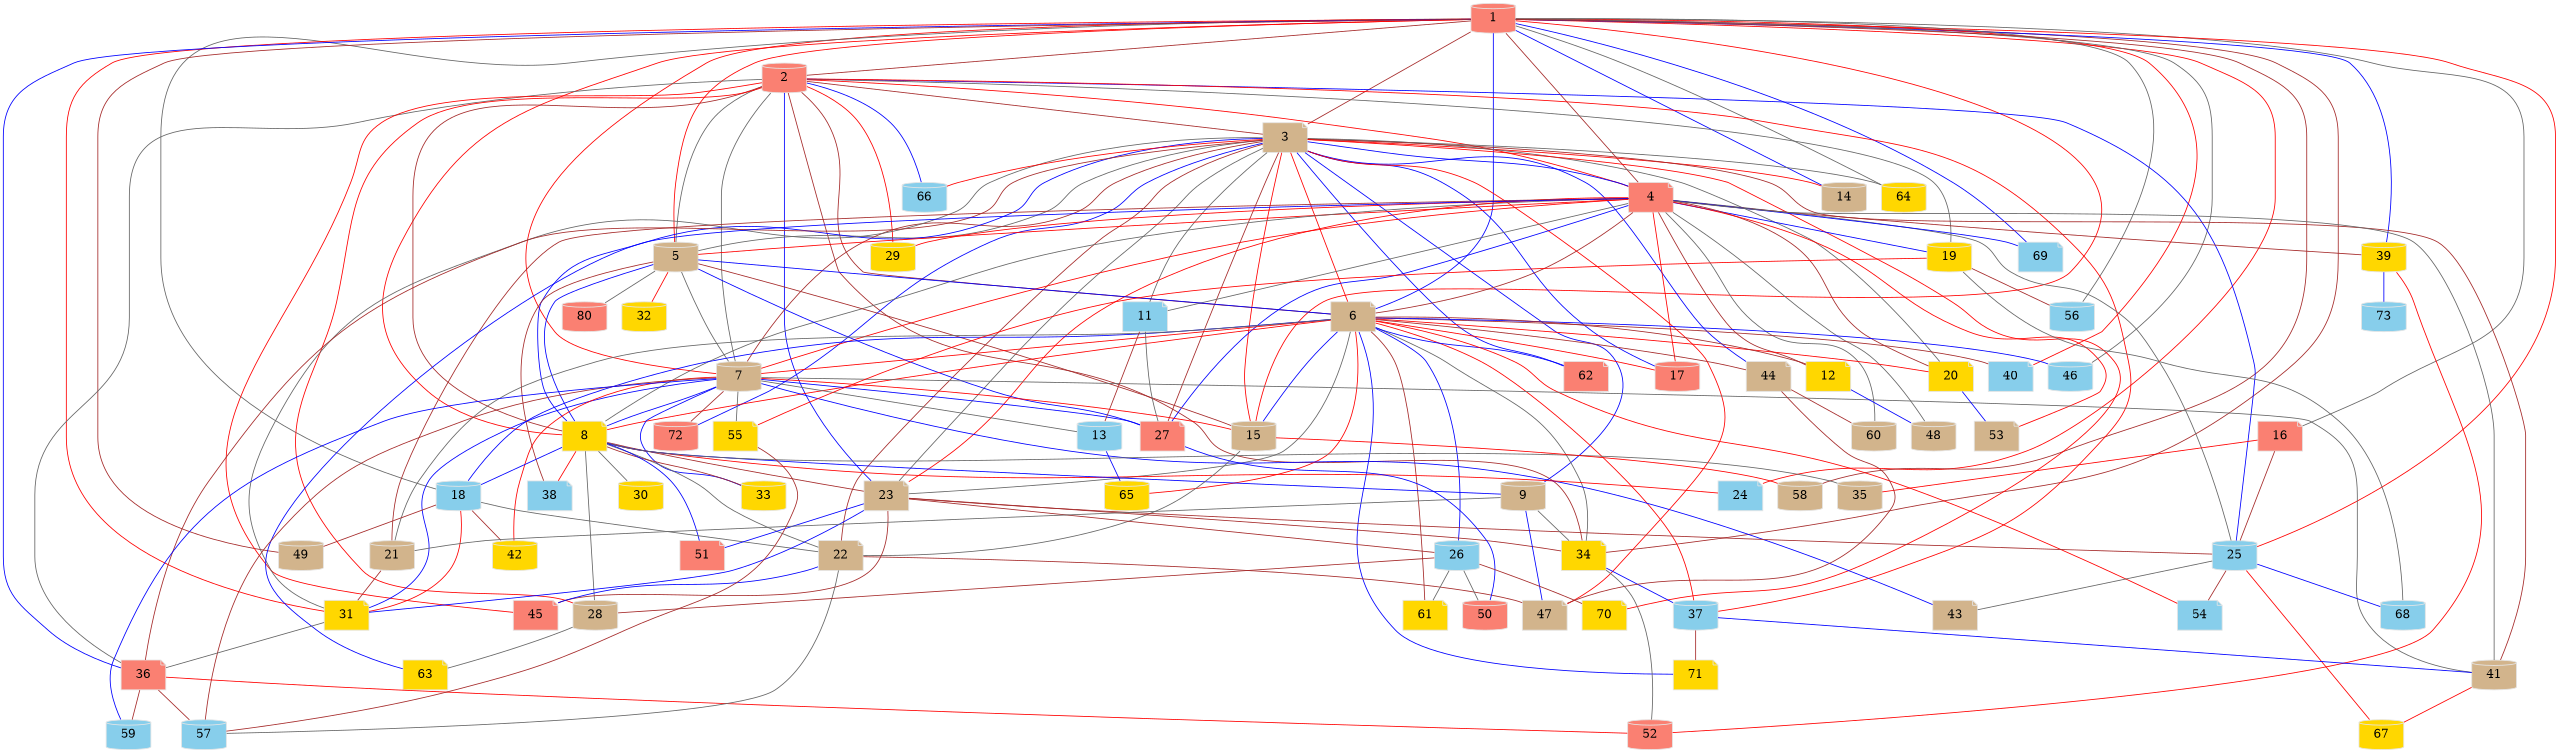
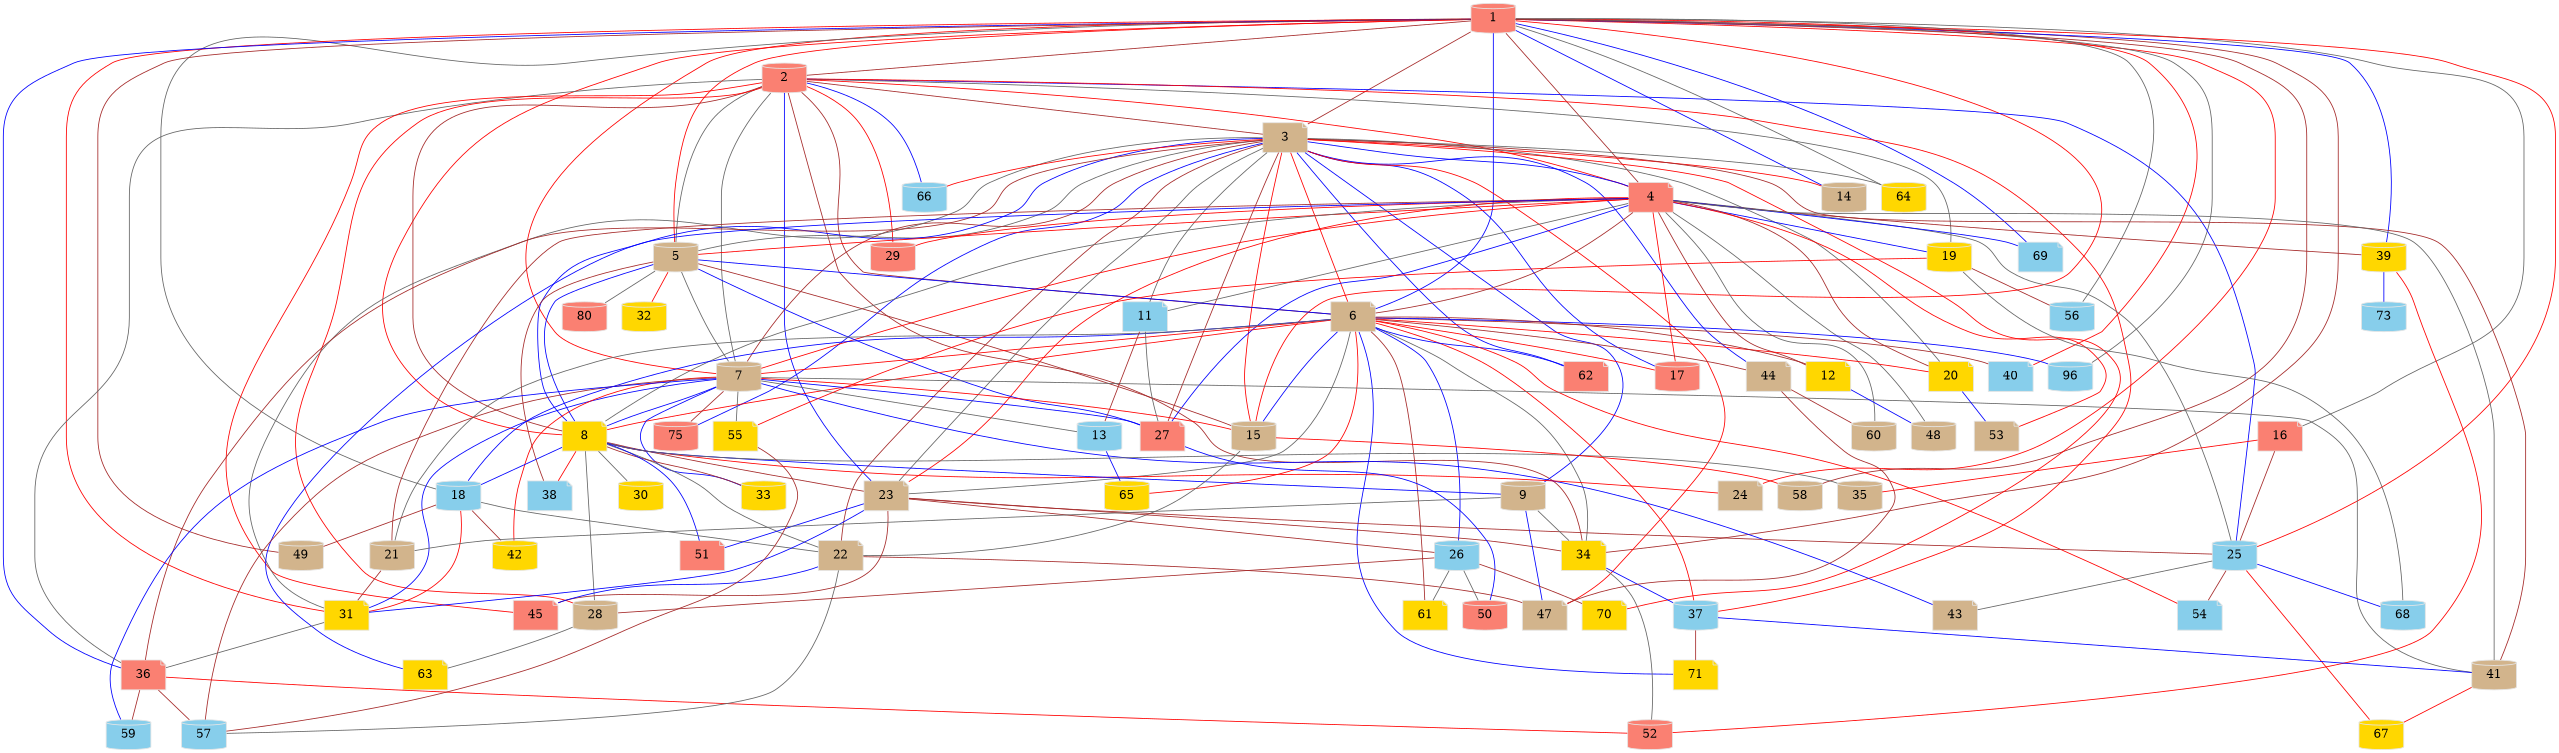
node "29": fillcolor gold -> salmon
node "46": label "46" -> "96"
node "72": label "72" -> "75"
node "24": fillcolor skyblue -> tan
